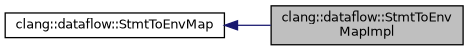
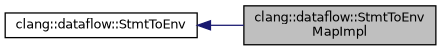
node "clang::dataflow::StmtToEnvMap": label "clang::dataflow::StmtToEnvMap" -> "clang::dataflow::StmtToEnv"
